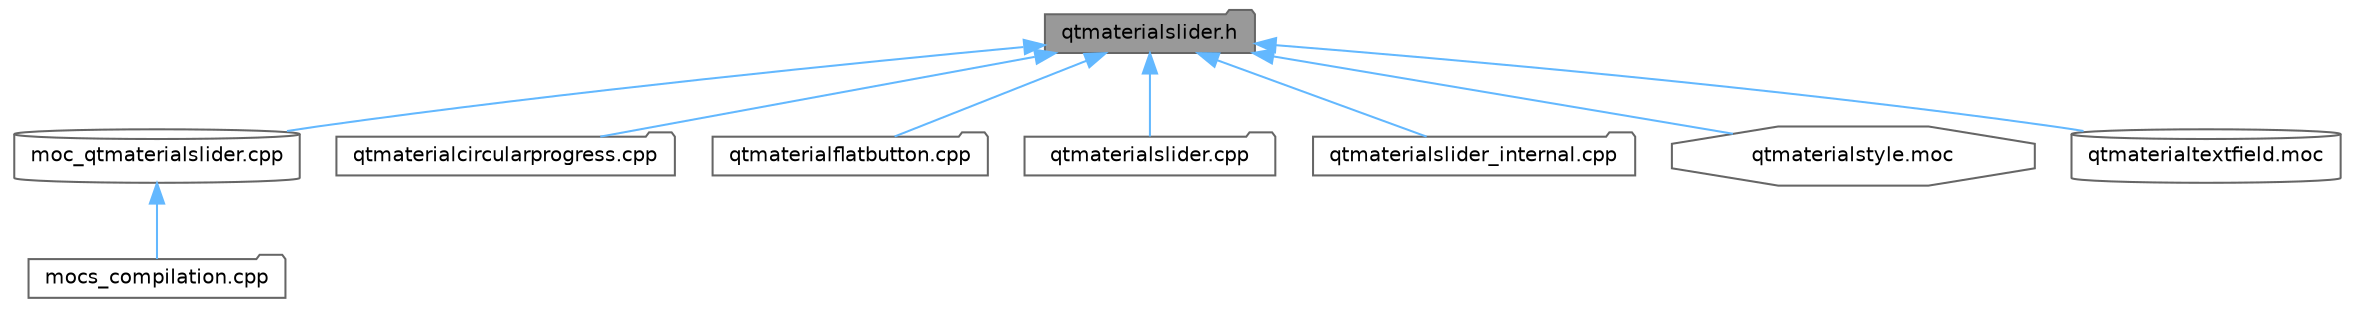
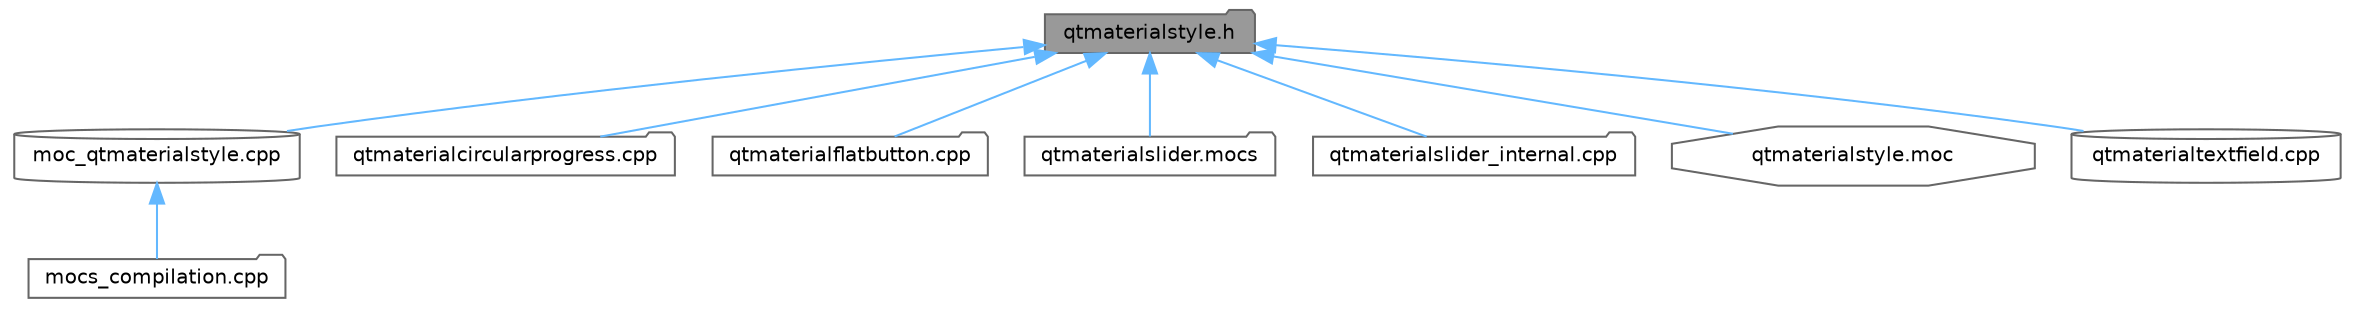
node "qtmaterialslider.h": label "qtmaterialslider.h" -> "qtmaterialstyle.h"
node "moc_qtmaterialslider.cpp": label "moc_qtmaterialslider.cpp" -> "moc_qtmaterialstyle.cpp"
node "qtmaterialslider.cpp": label "qtmaterialslider.cpp" -> "qtmaterialslider.mocs"
node "qtmaterialtextfield.moc": label "qtmaterialtextfield.moc" -> "qtmaterialtextfield.cpp"
